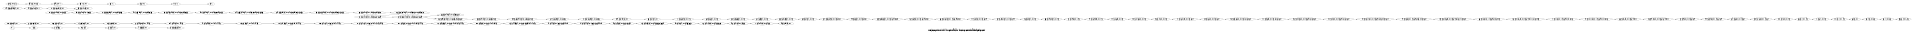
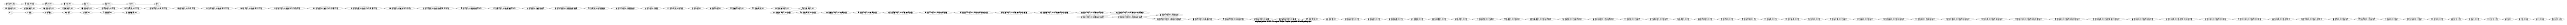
node "18 | 5 39 40 54 : 0 1": added
